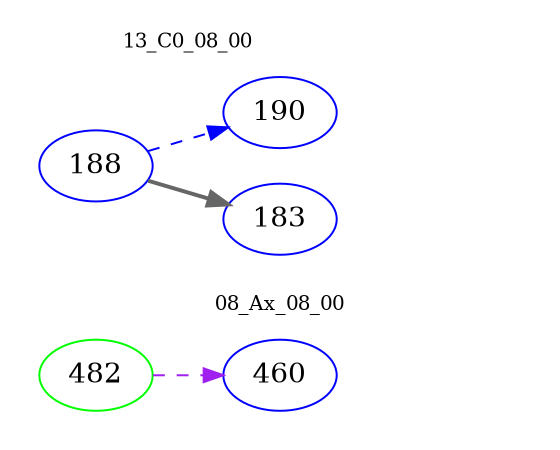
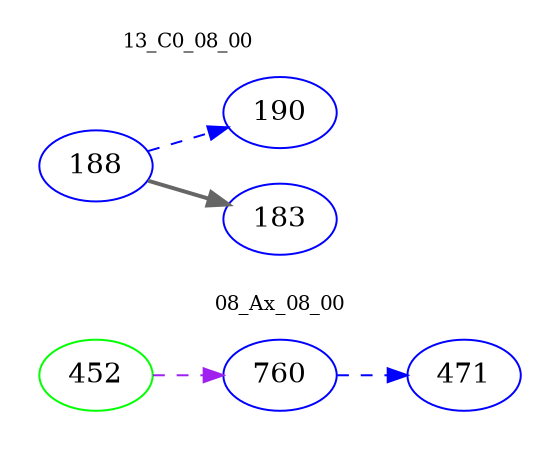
node "482": label "482" -> "452"
node "460": label "460" -> "760"
node "471": added
